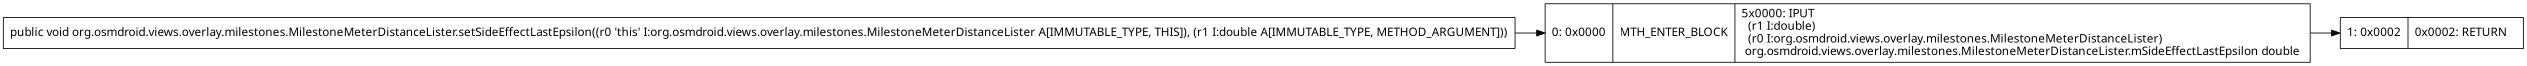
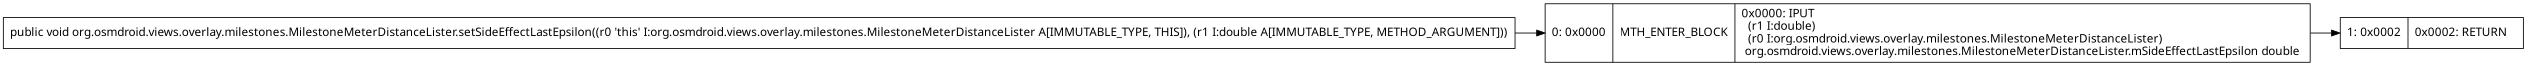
node "0: 0x0000": text "5x0000: IPUT" -> "0x0000: IPUT"
